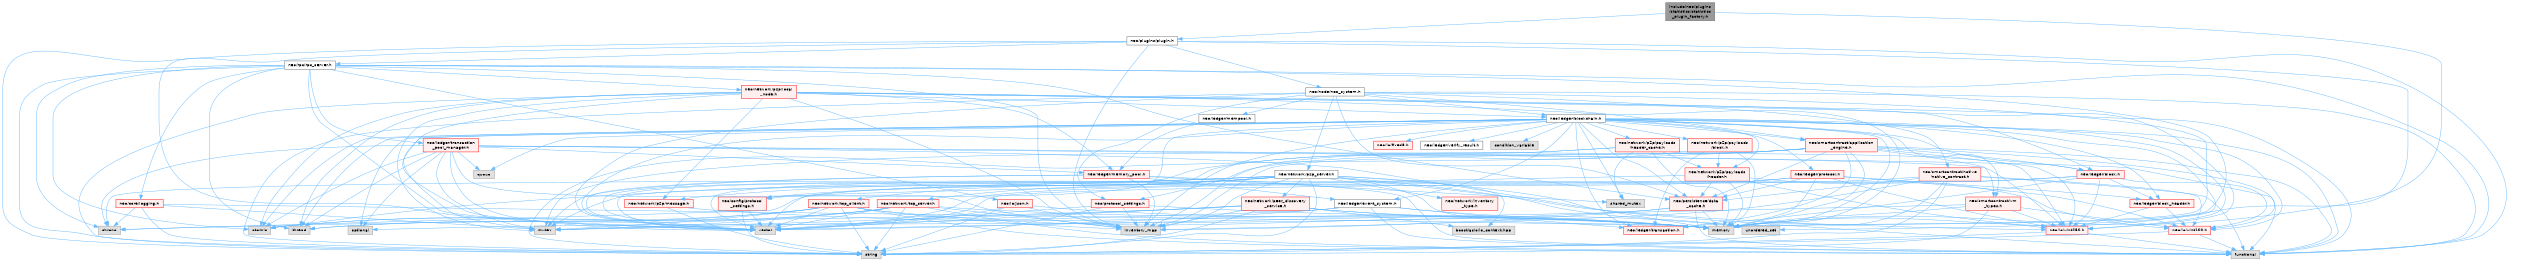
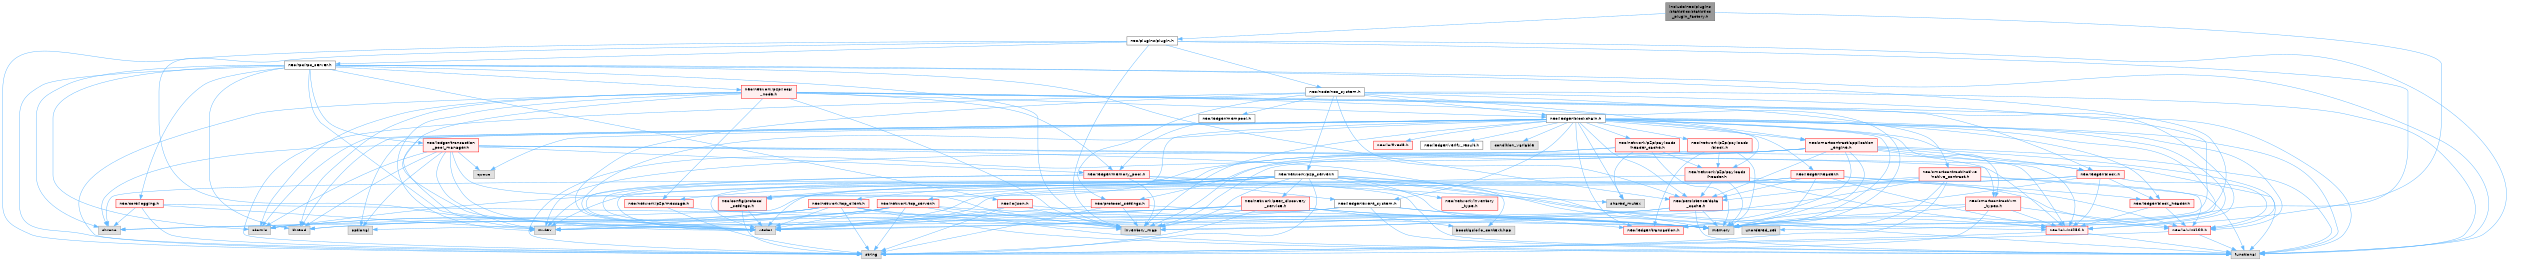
node "neo/ledger/protocol.h": label "neo/ledger/protocol.h" -> "neo/ledger/header.h"
